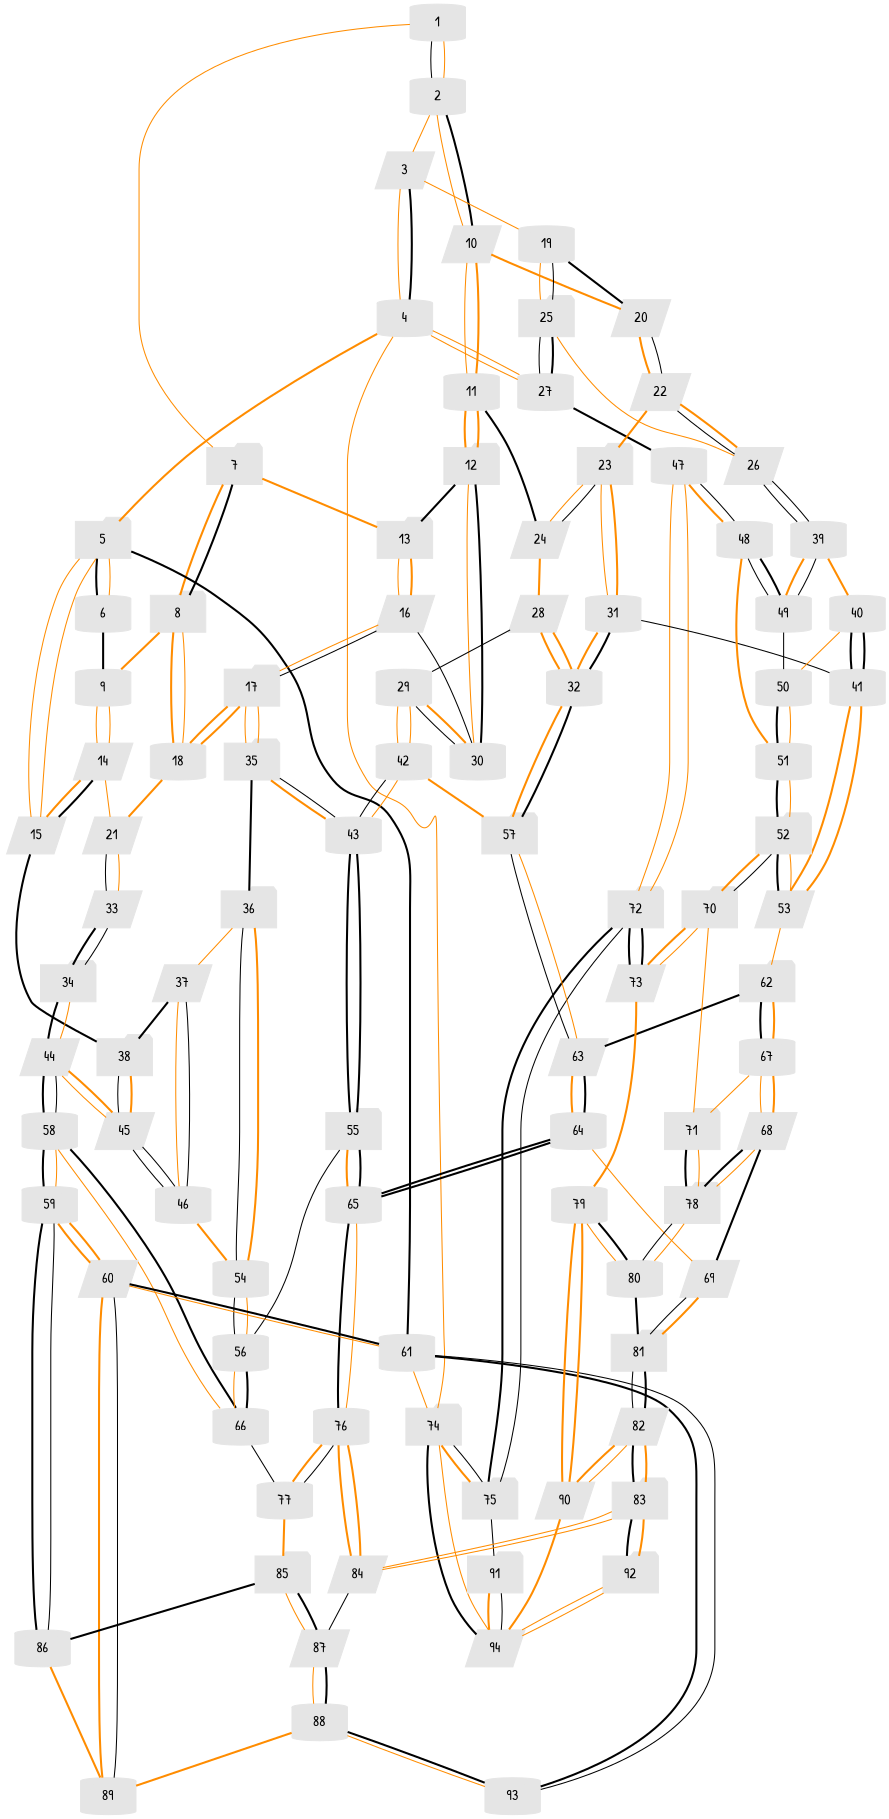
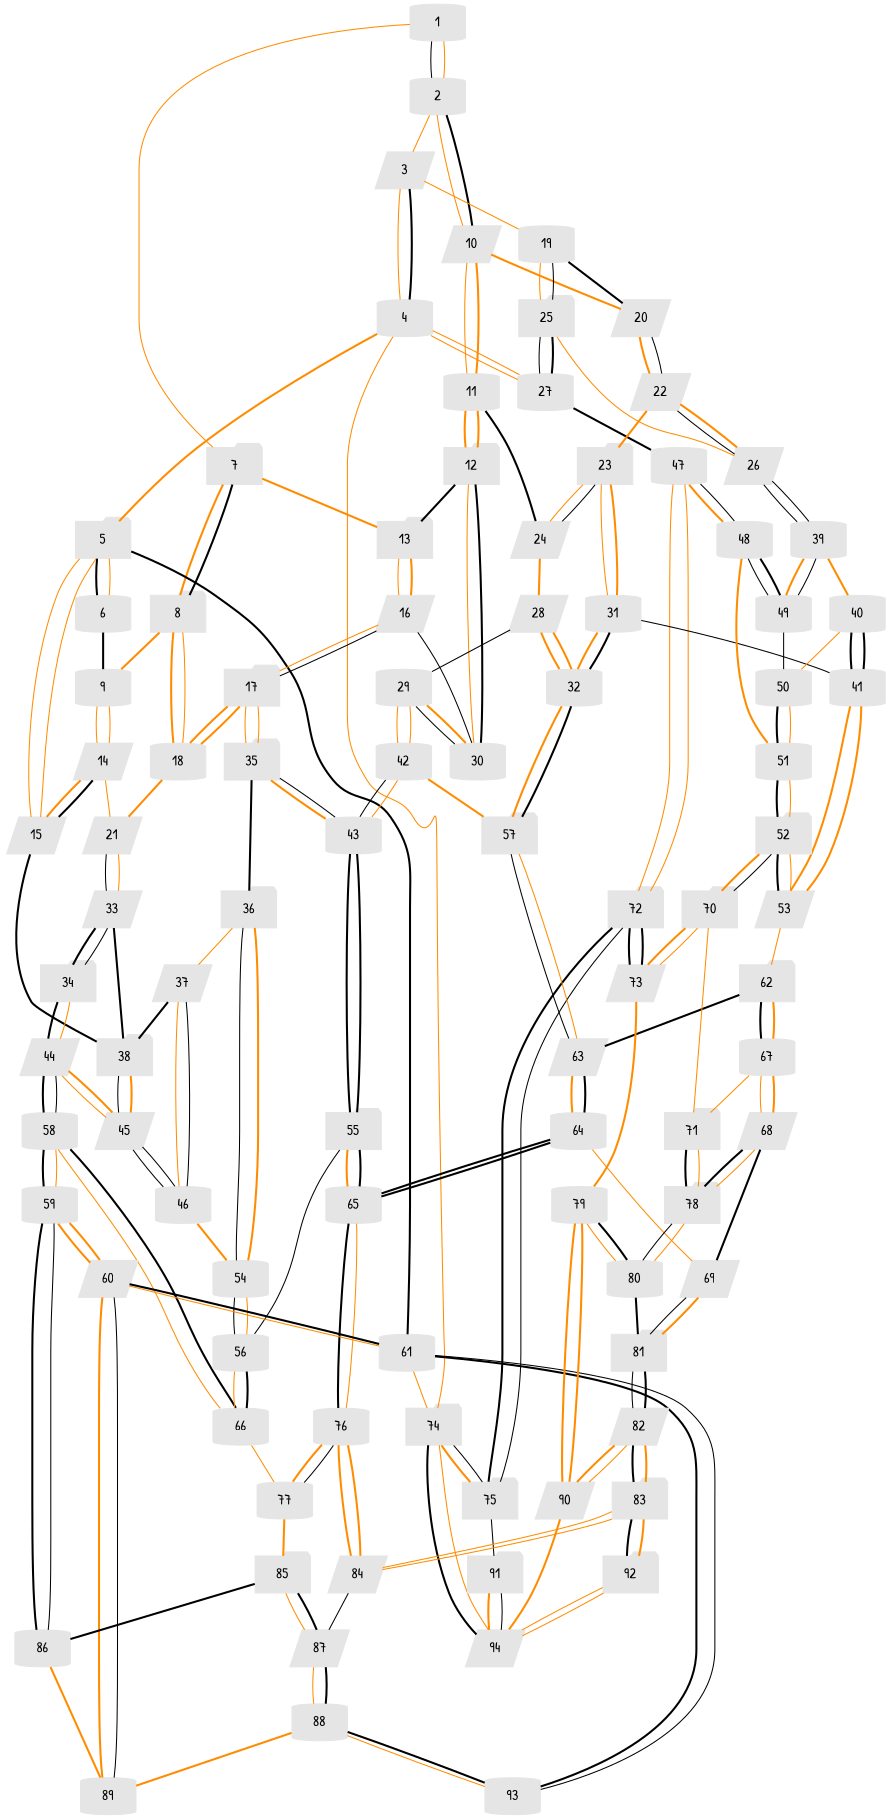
edge "33" -- "38": added
edge "66" -- "77": color black -> darkorange
